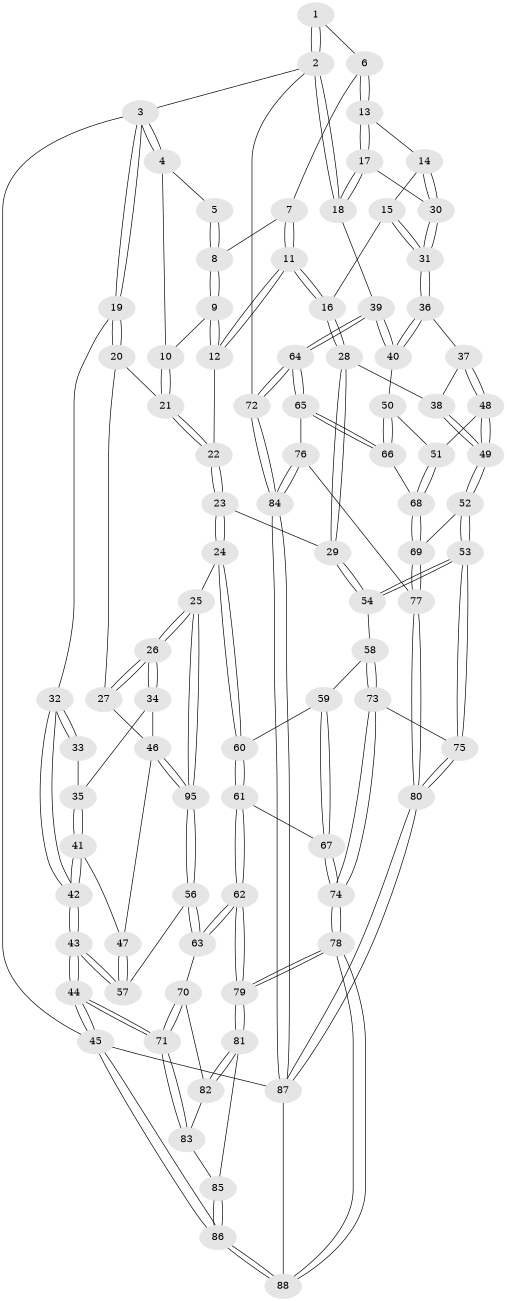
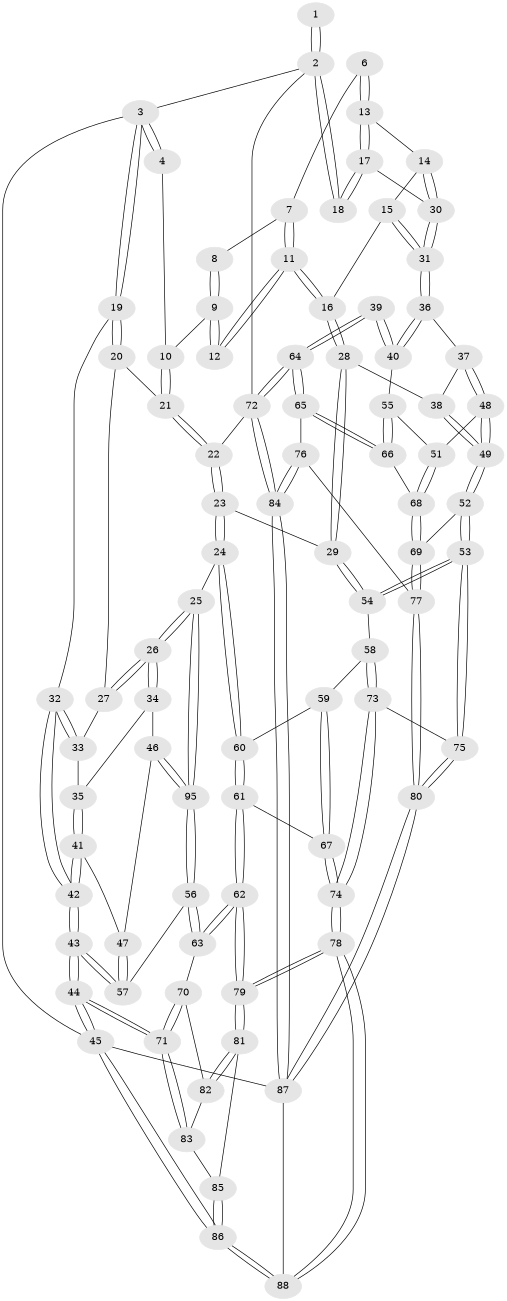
edge "1" -- "6": removed
node "5": removed
edge "18" -- "39": removed
edge "12" -- "22": now "72" -- "22"
node "50": label "50" -> "55"
edge "27" -- "46": now "27" -- "33"
